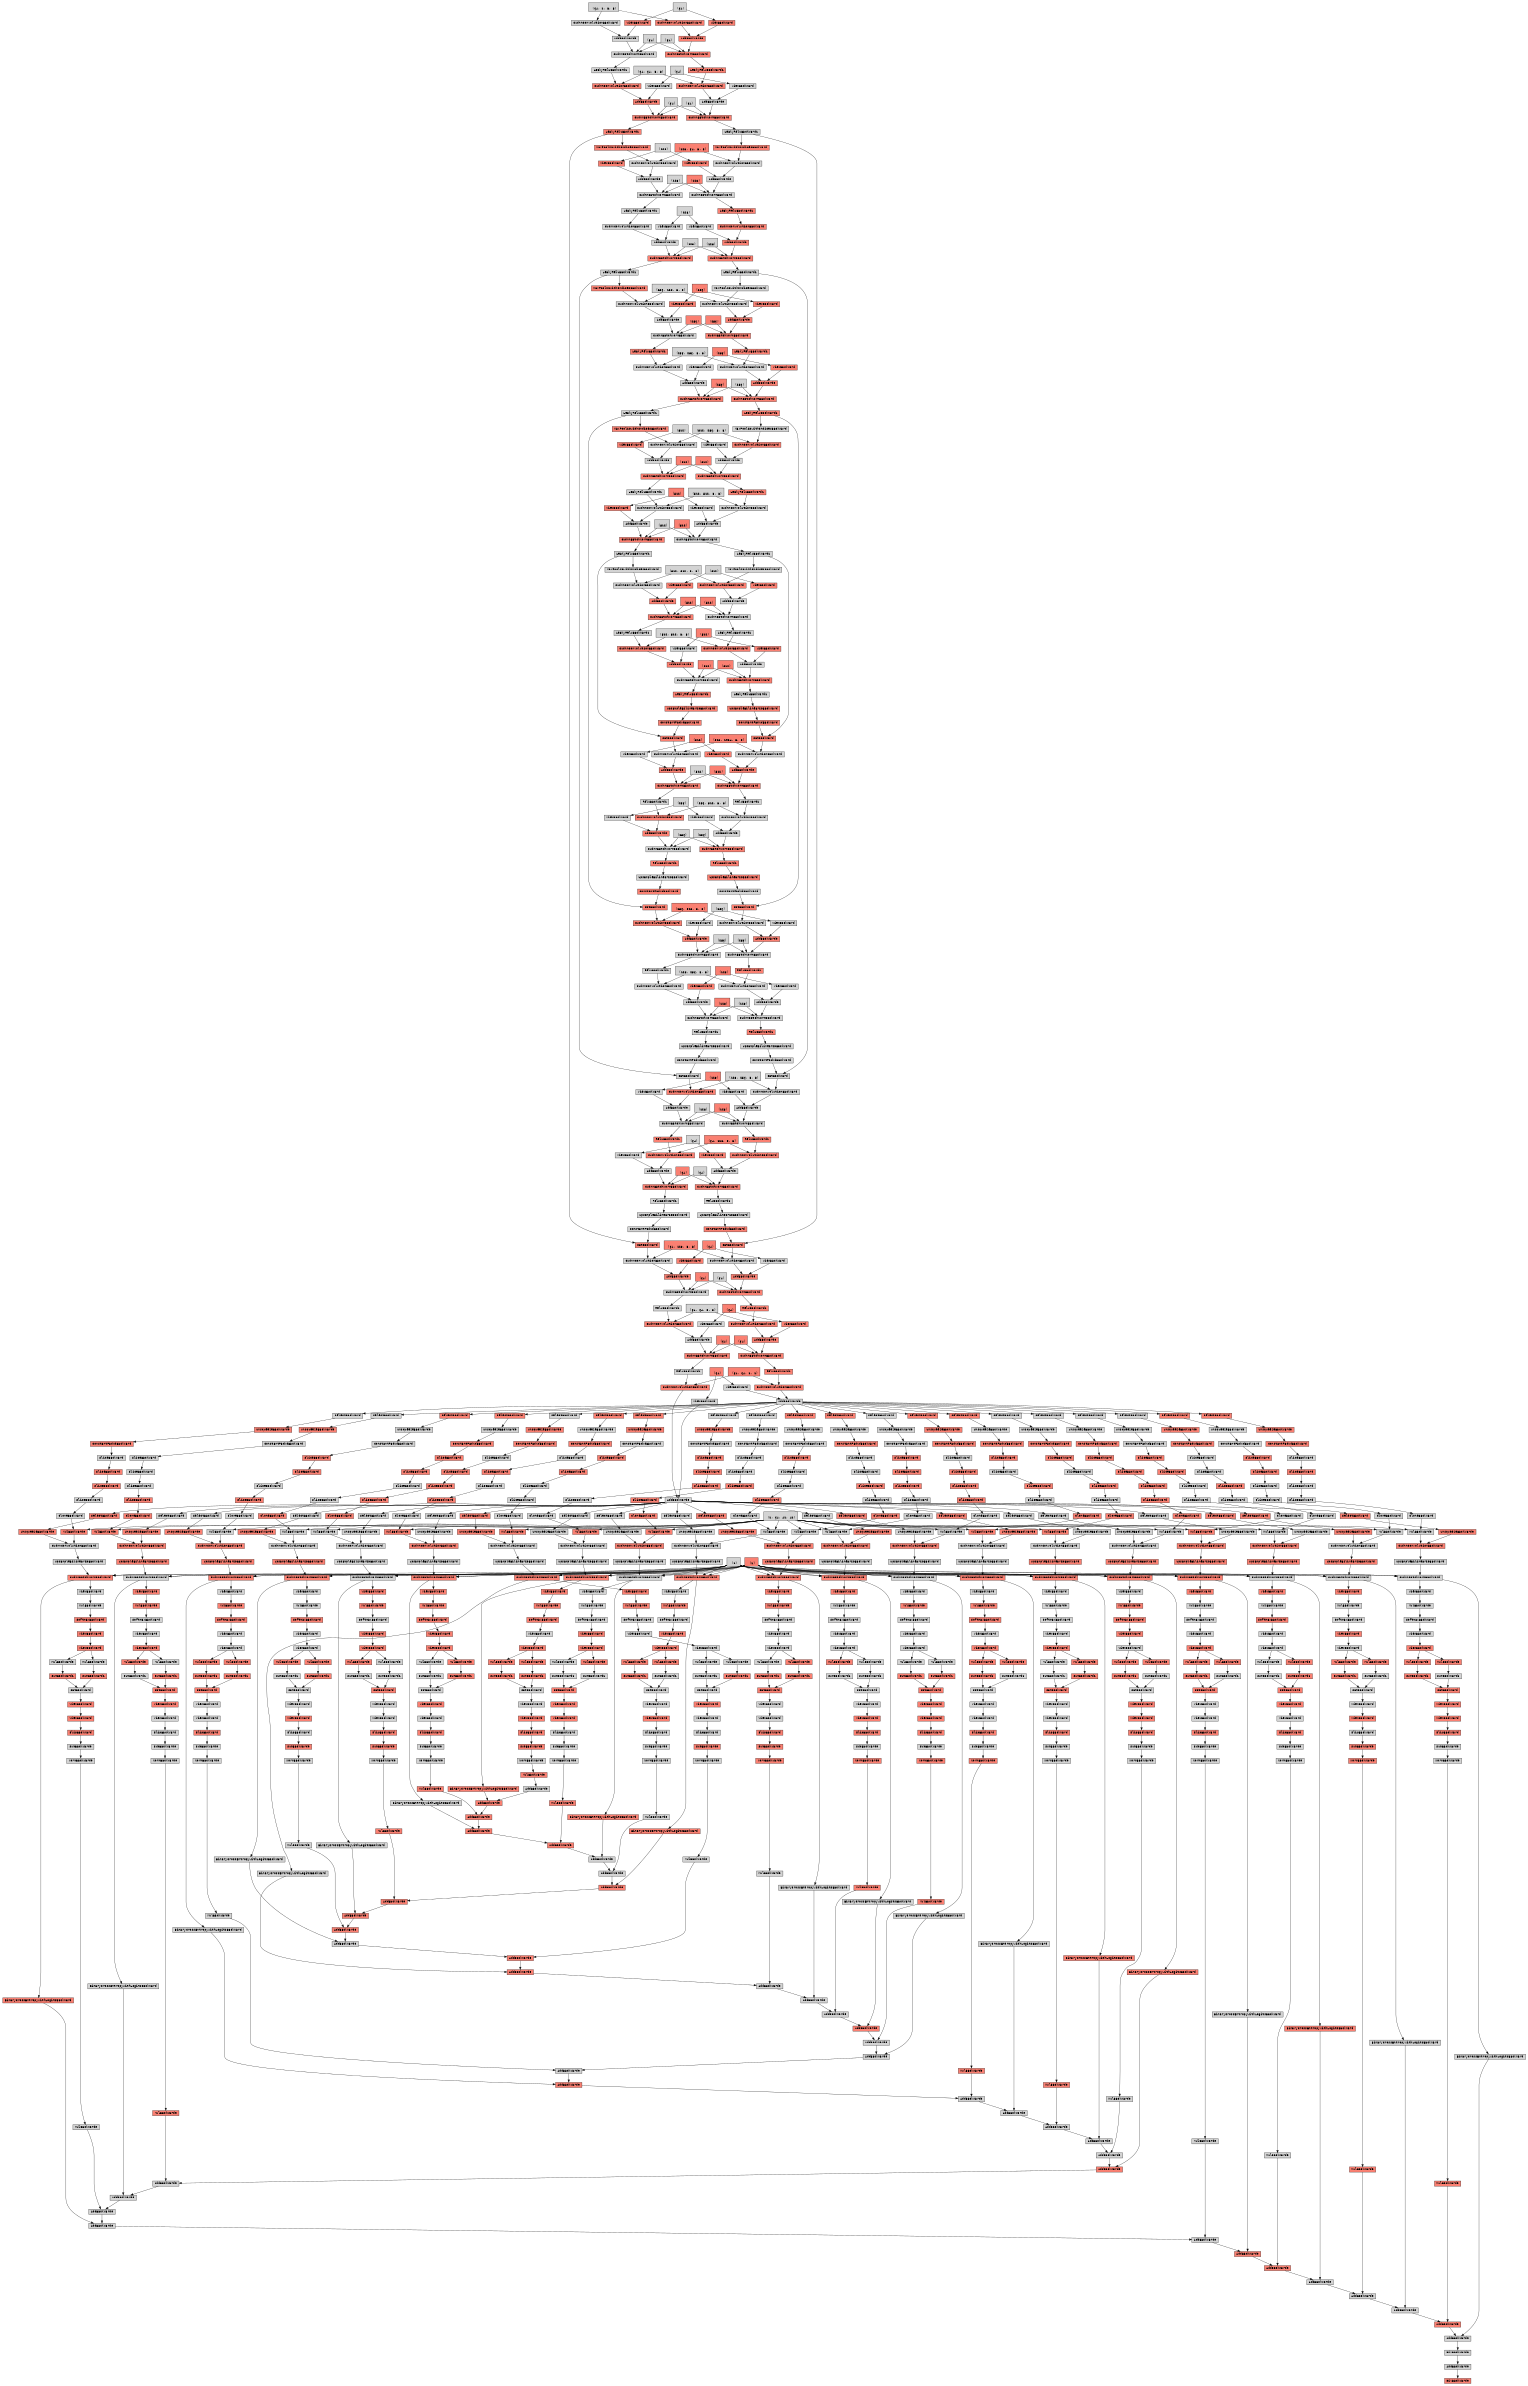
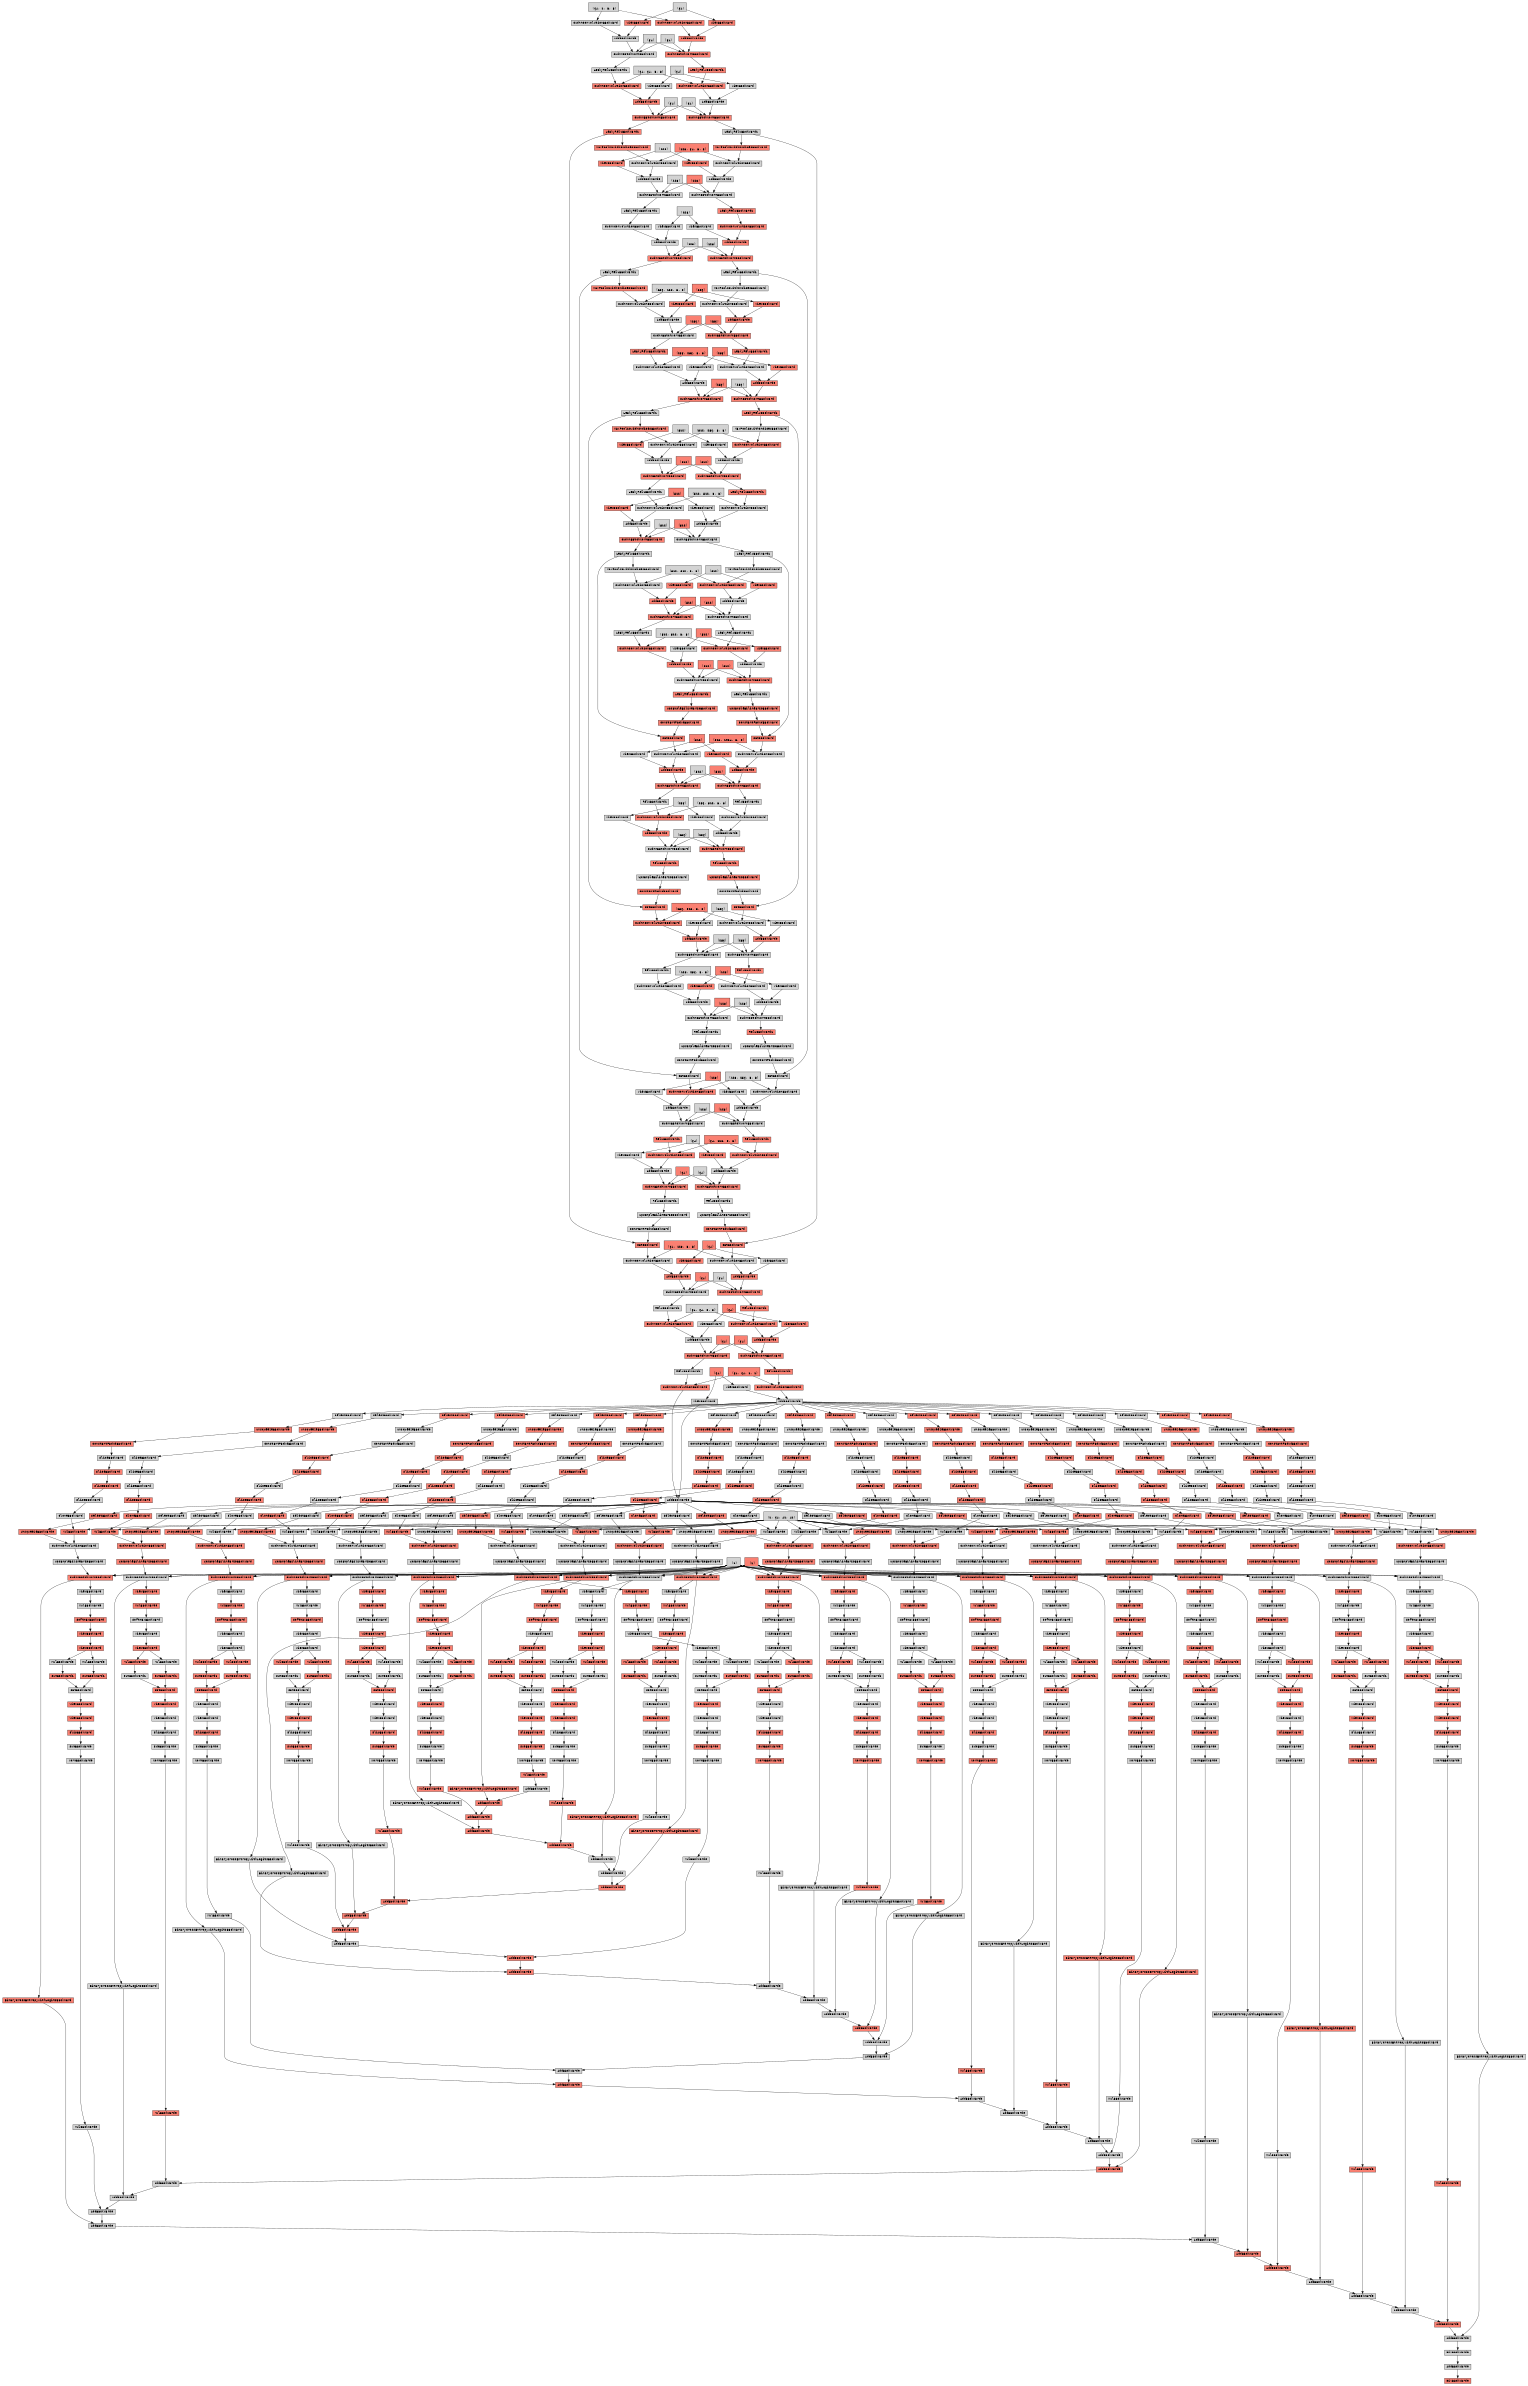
node "(256, 256, 3, 3)": fillcolor lightgrey -> salmon
